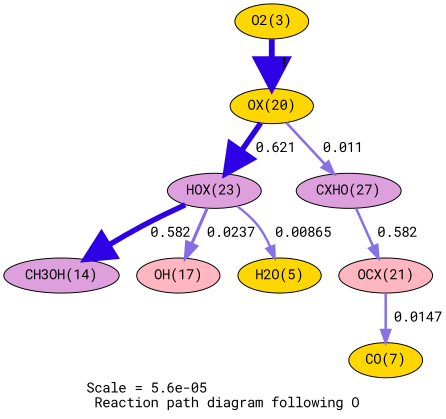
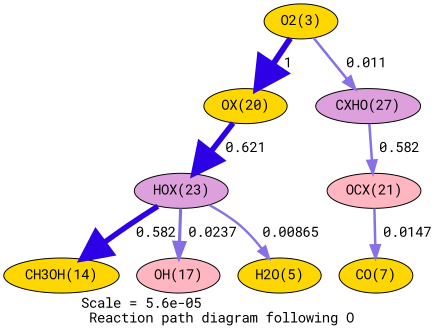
edge "OX(20)" -> "CXHO(27)": now "O2(3)" -> "CXHO(27)"
node "CH3OH(14)": fillcolor plum -> gold
